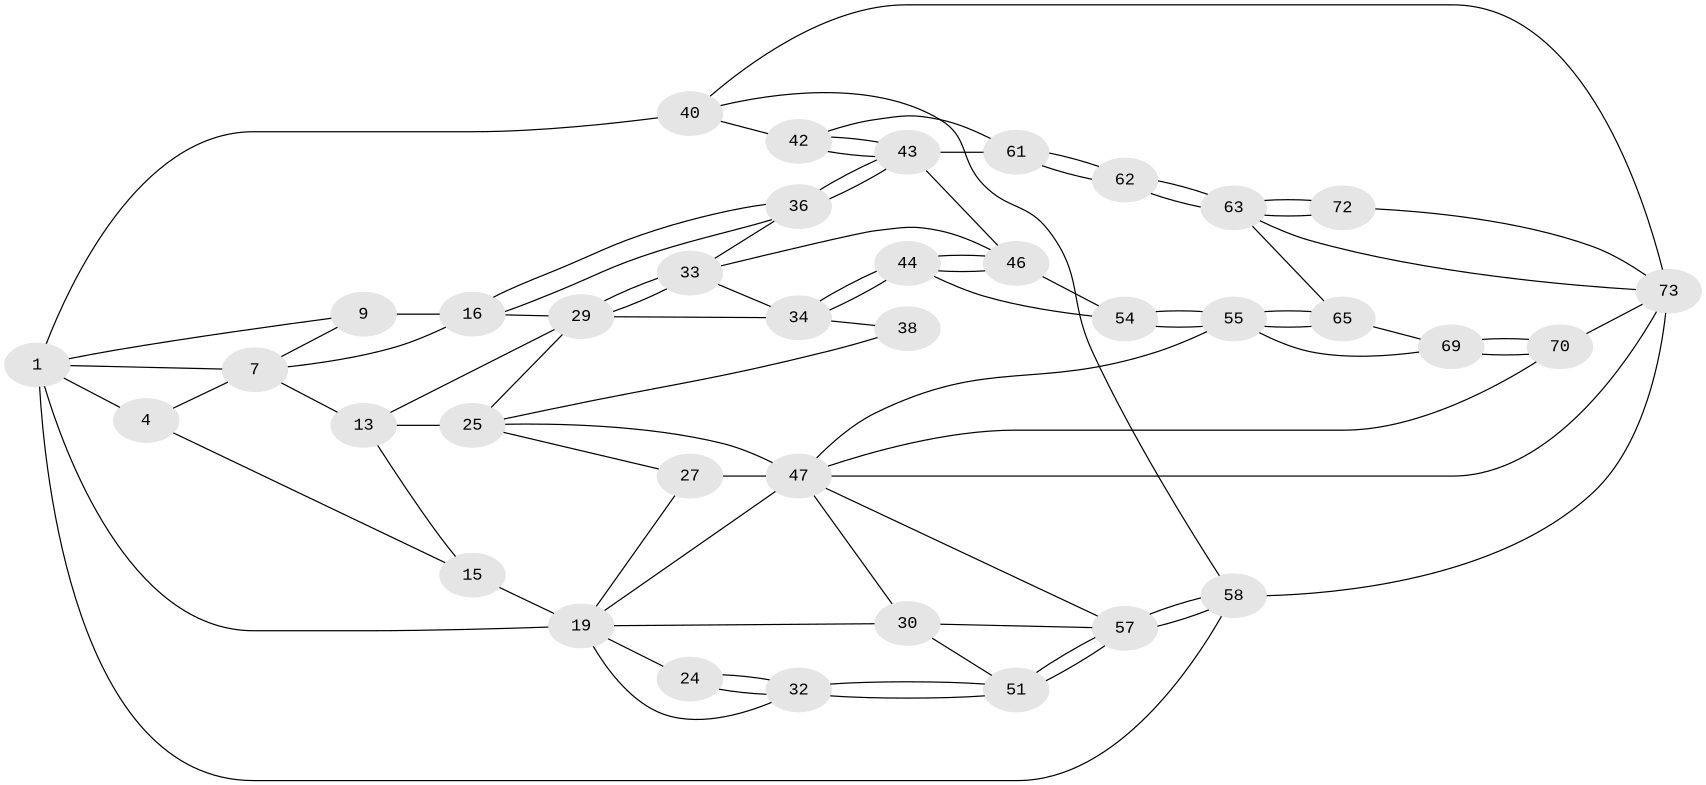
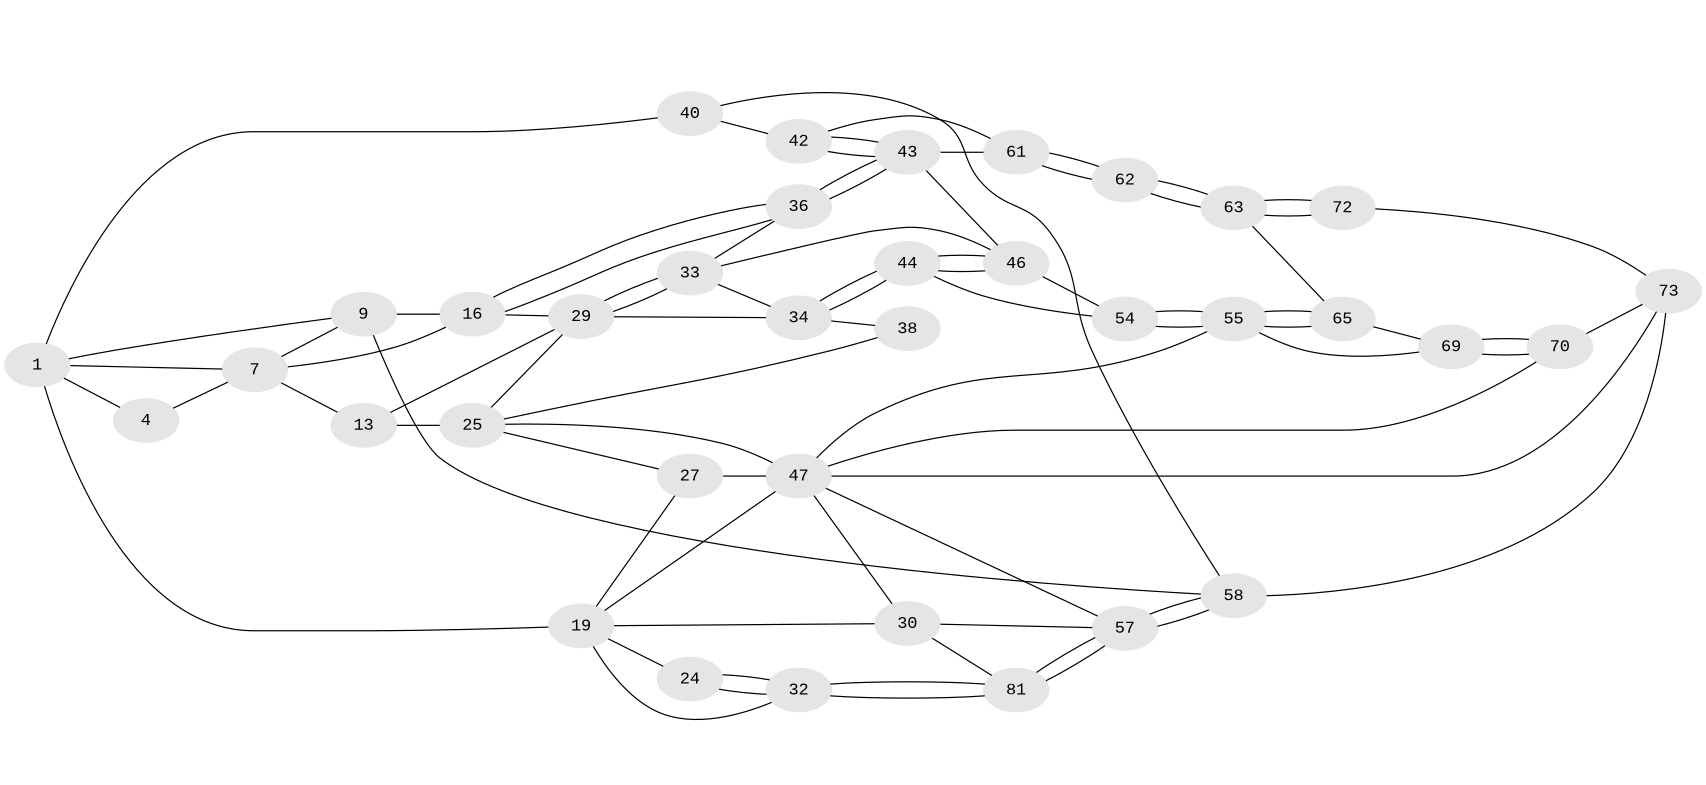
edge "40" -- "73": removed
edge "63" -- "73": removed
node "15": removed
node "51": label "51" -> "81"
edge "1" -- "58": now "9" -- "58"
